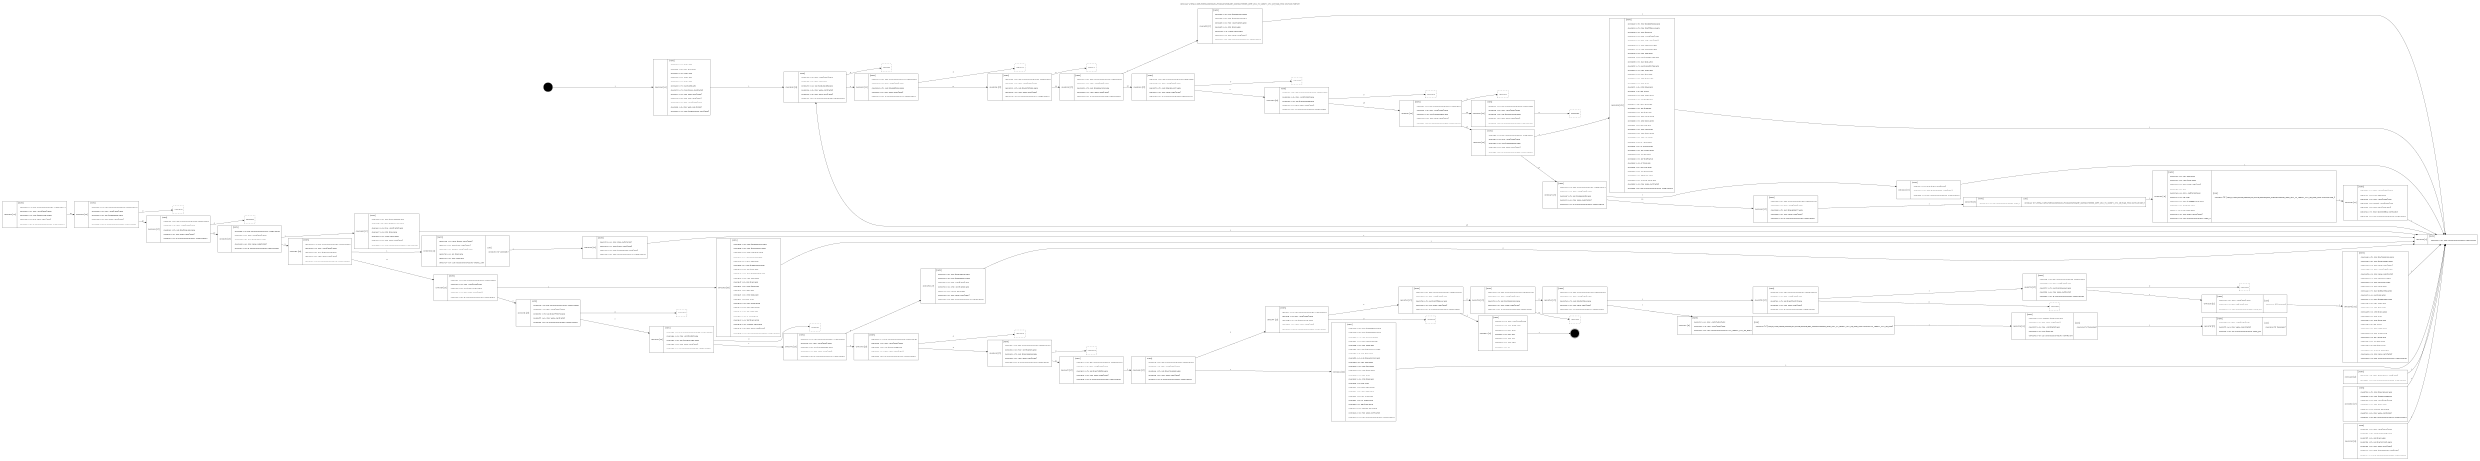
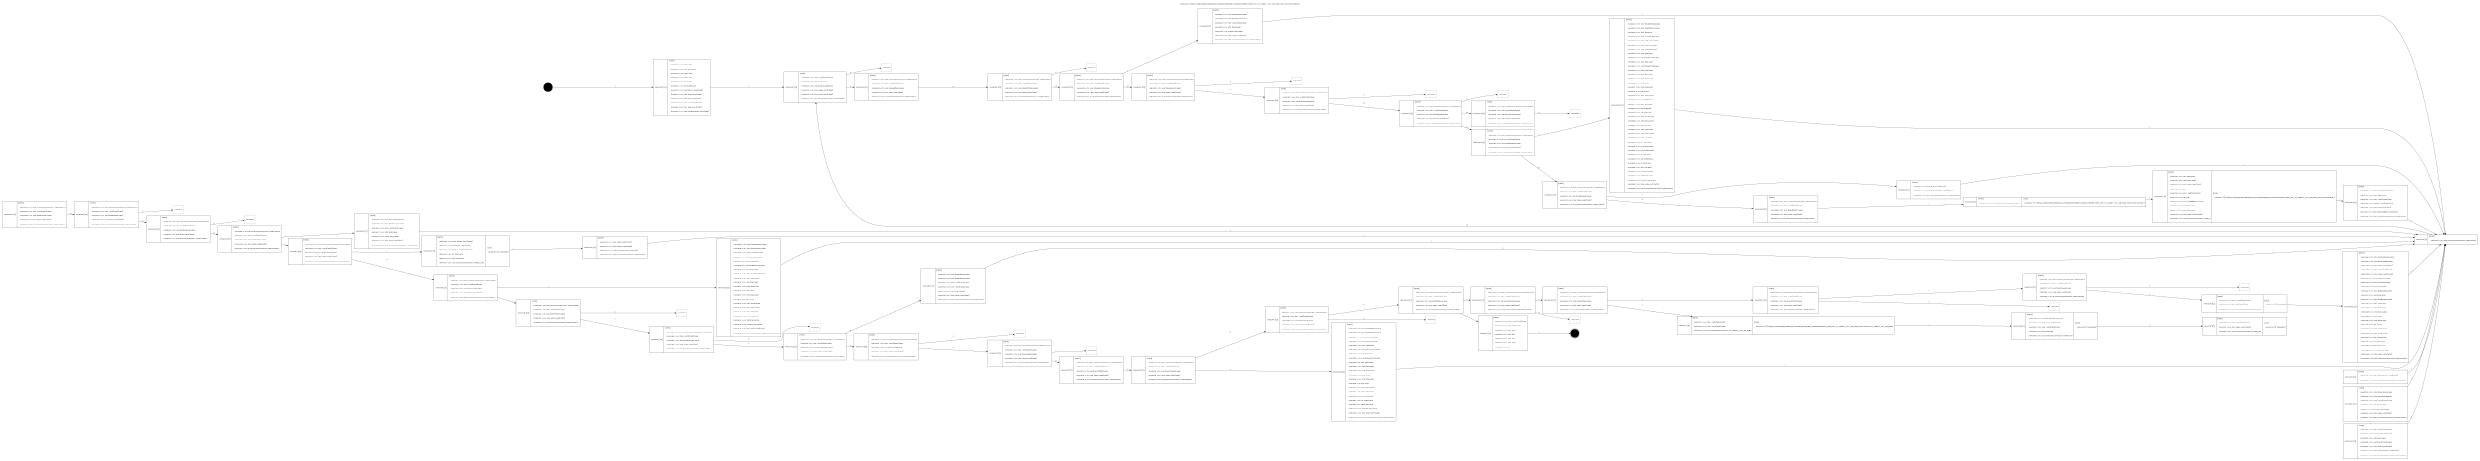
node "0x401c23": removed
